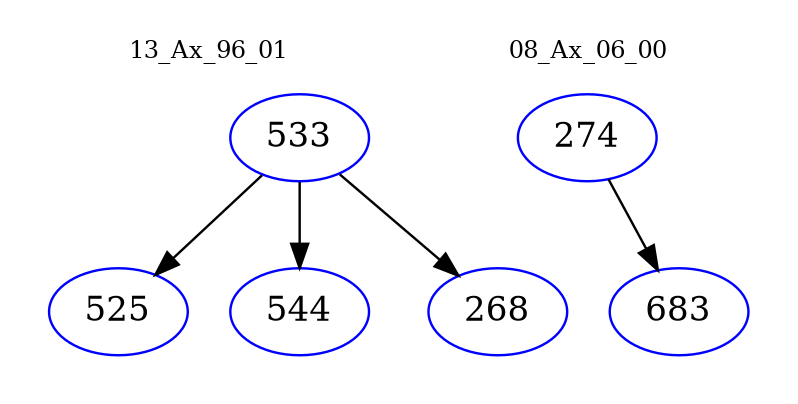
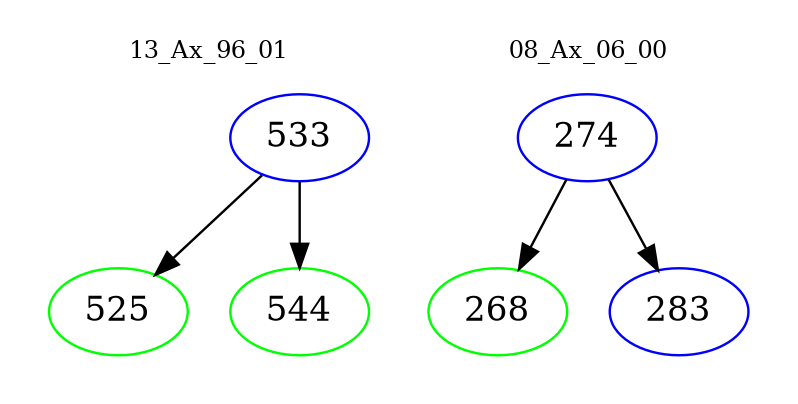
edge "533" -> "268": now "274" -> "268"
node "525": color blue -> green
node "544": color blue -> green
node "268": color blue -> green
node "683": label "683" -> "283"
